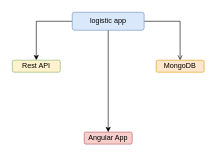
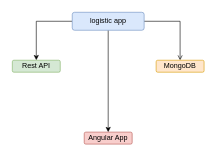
node "Rest API": fillcolor #fff2cc -> #d5e8d4
